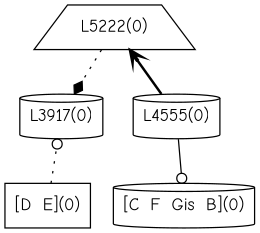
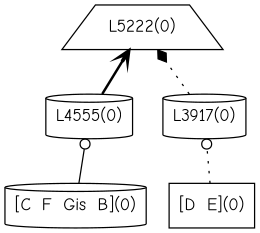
edge "L5222(0)" -> "L3917(0)": reversed
edge "L4555(0)" -> "[C  F  Gis  B](0)": reversed
